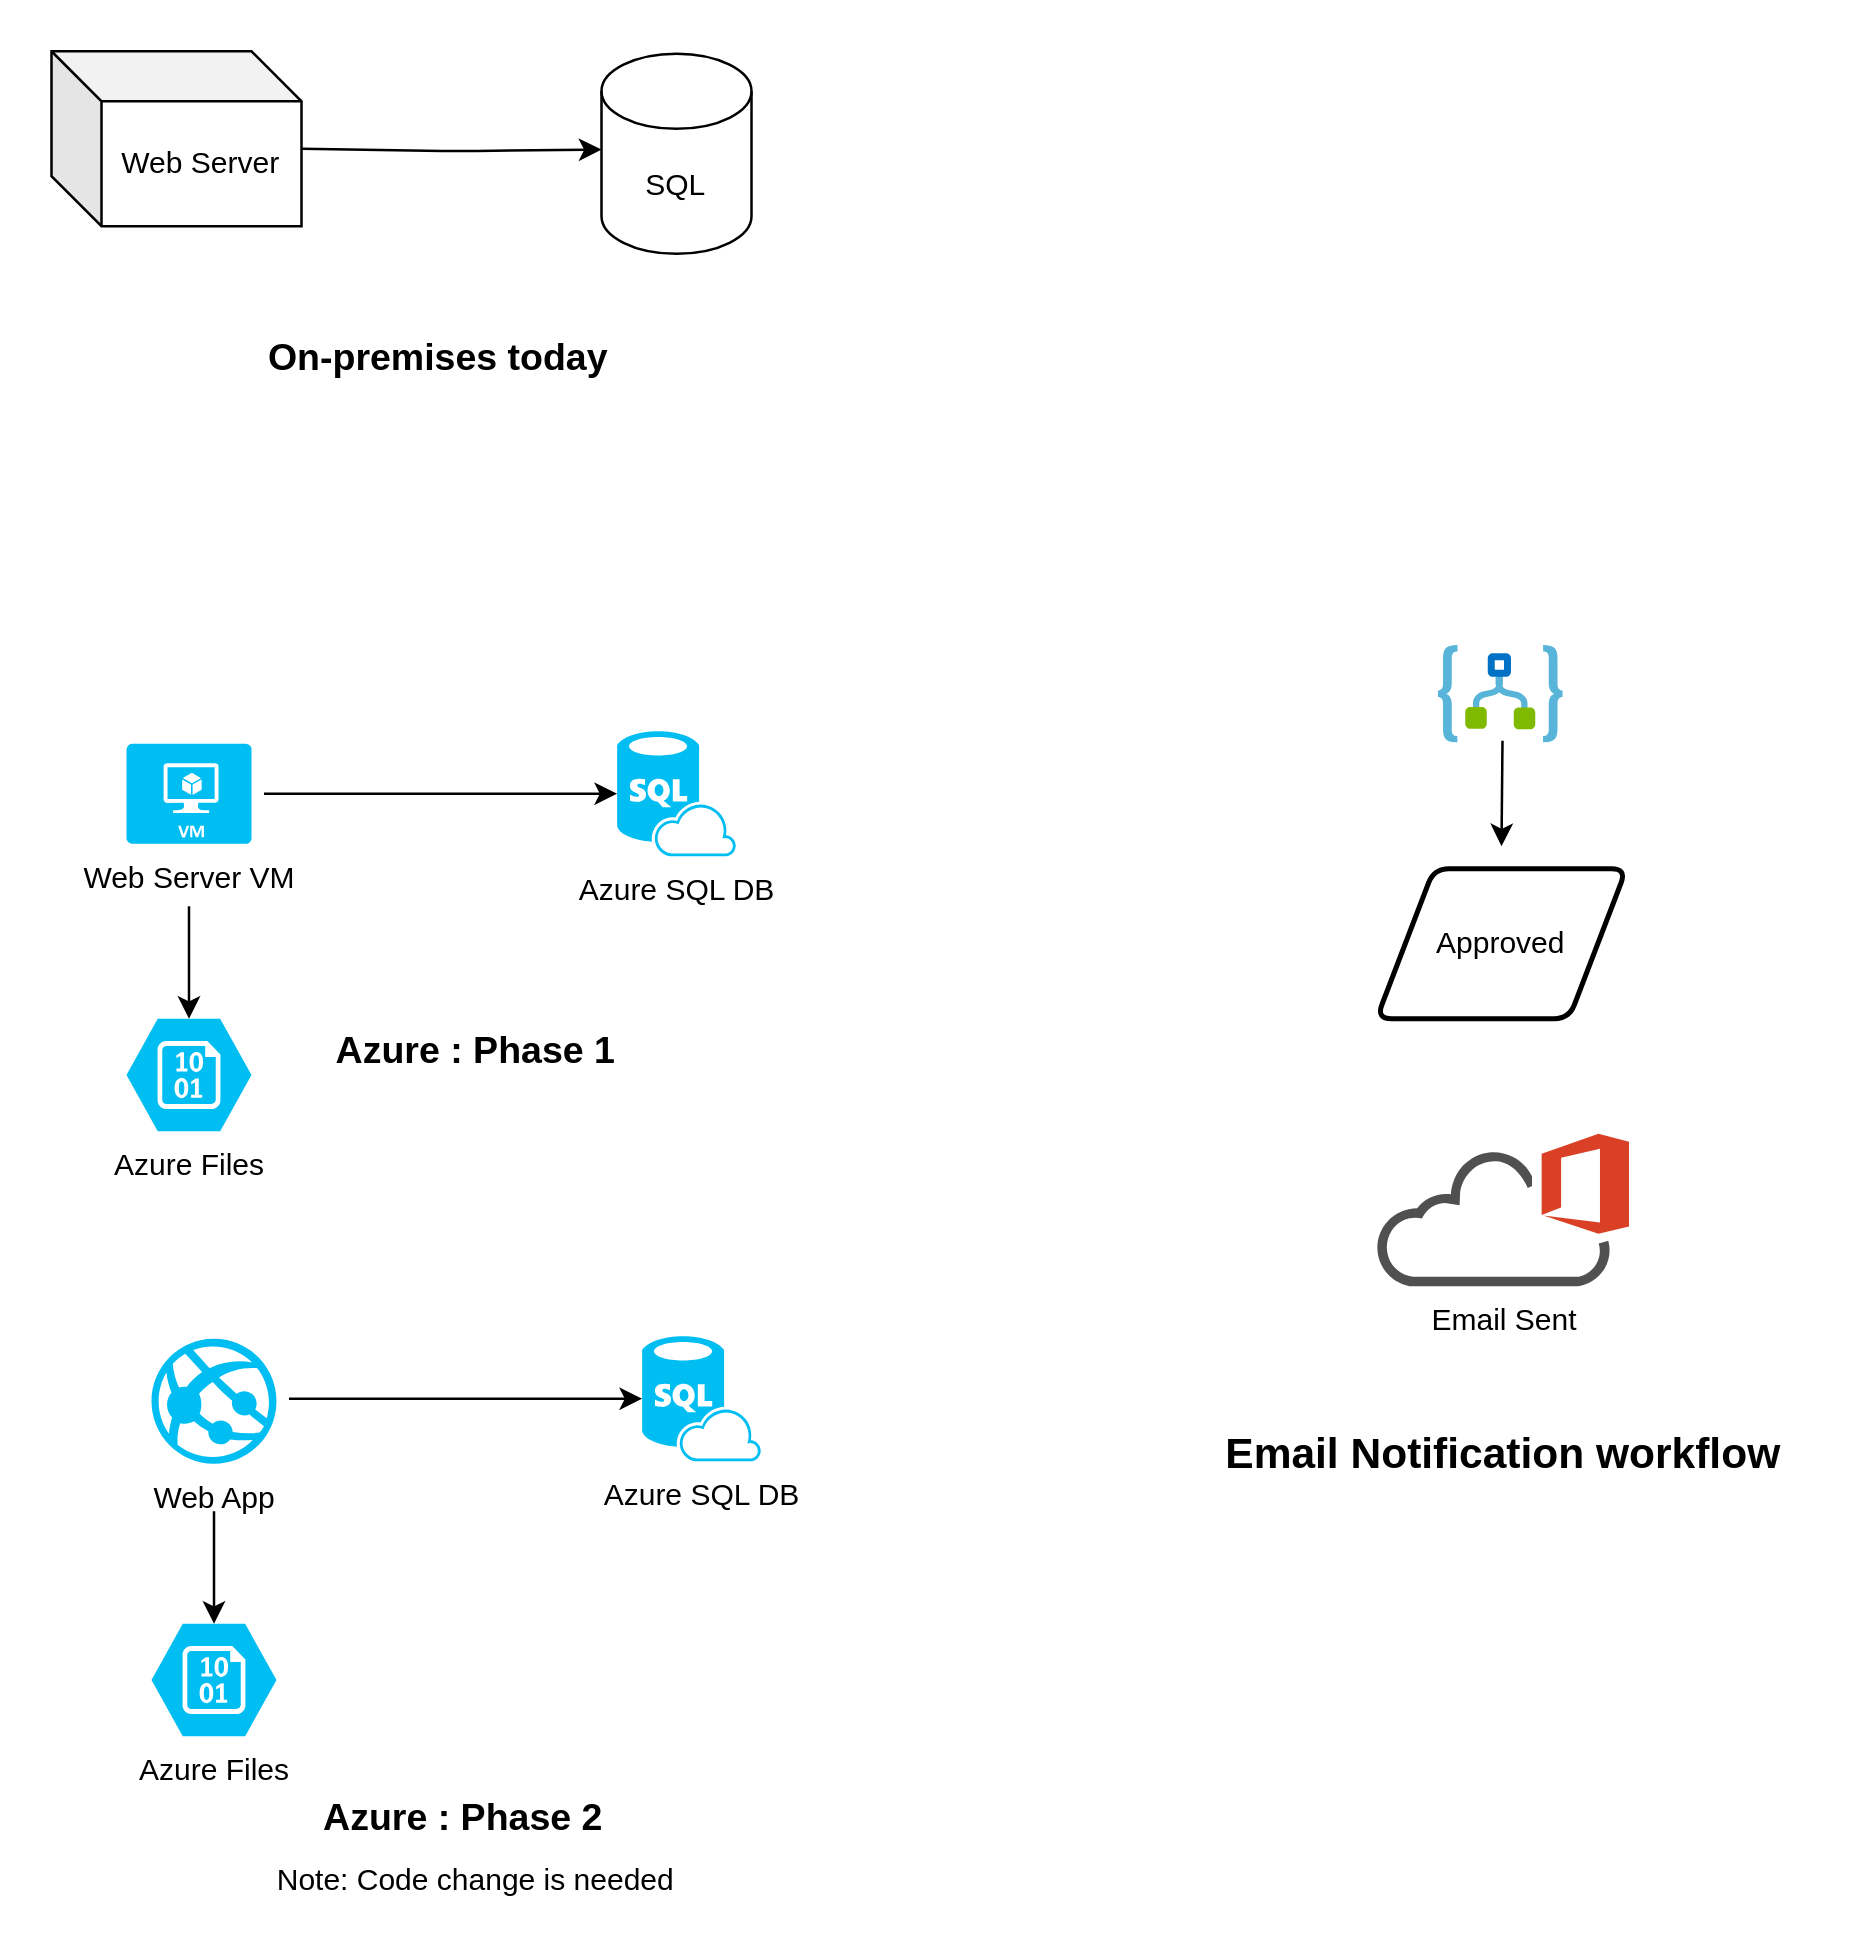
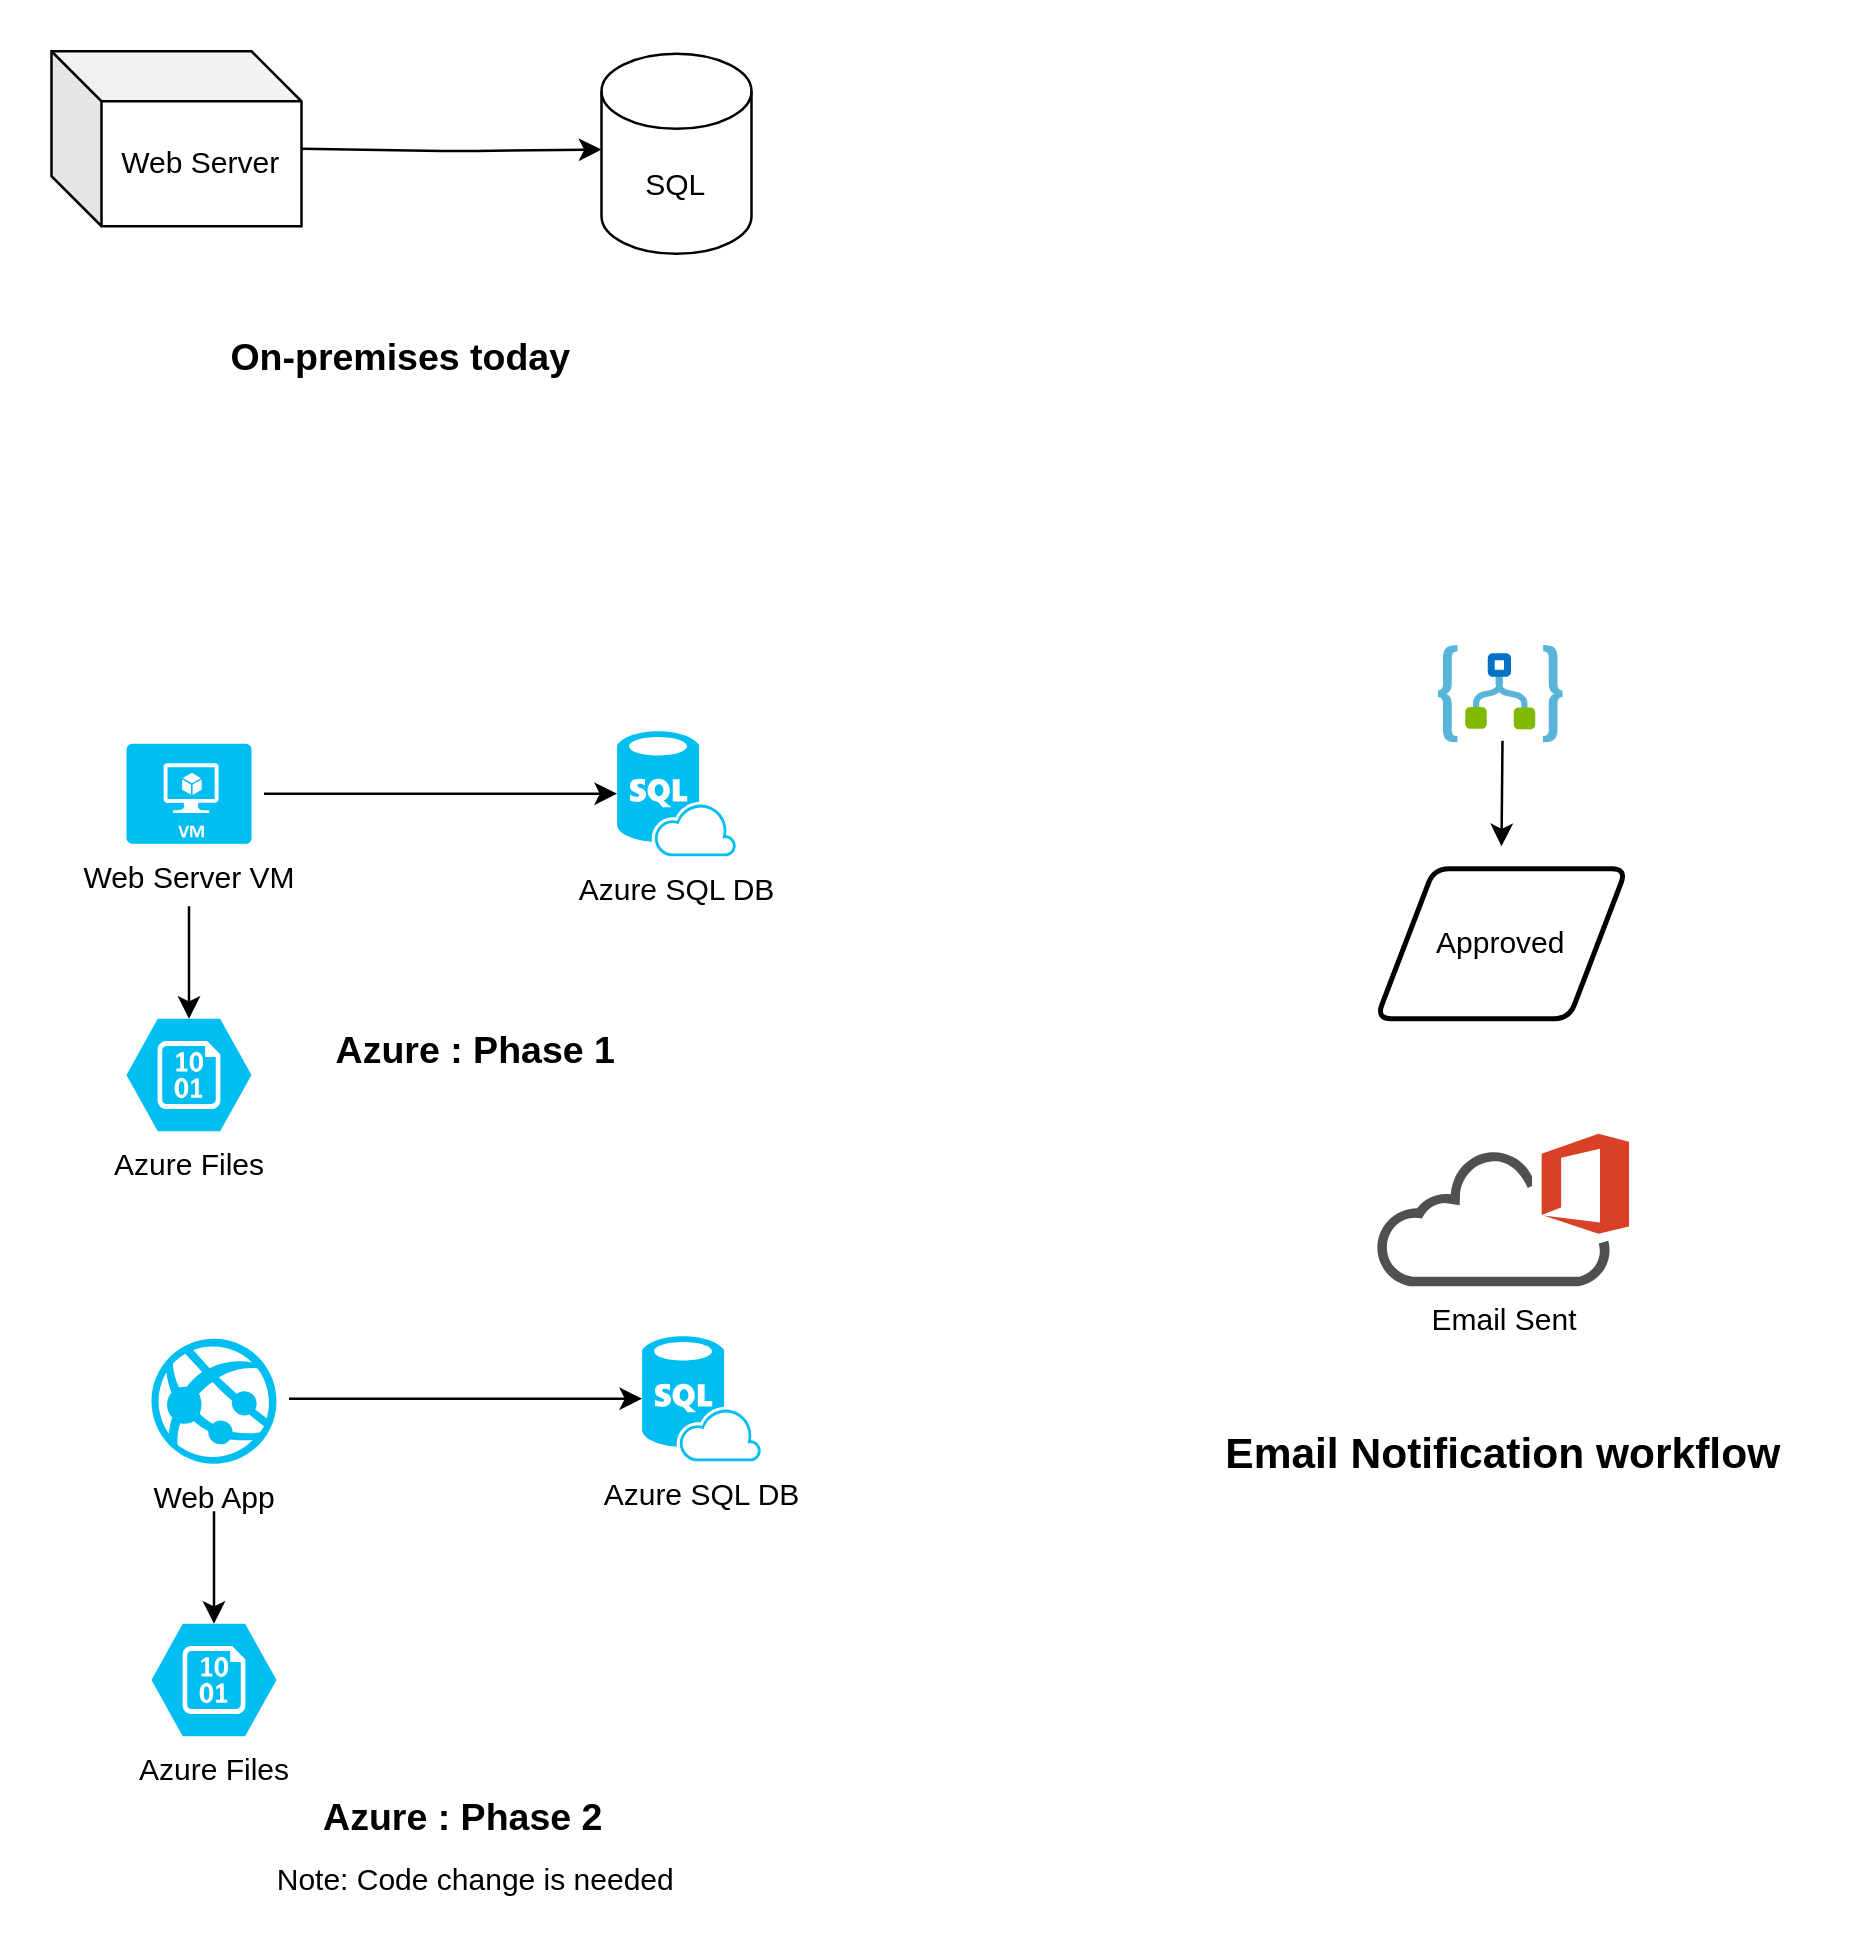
node "On-premises today": moved (439, 356) -> (401, 356)
